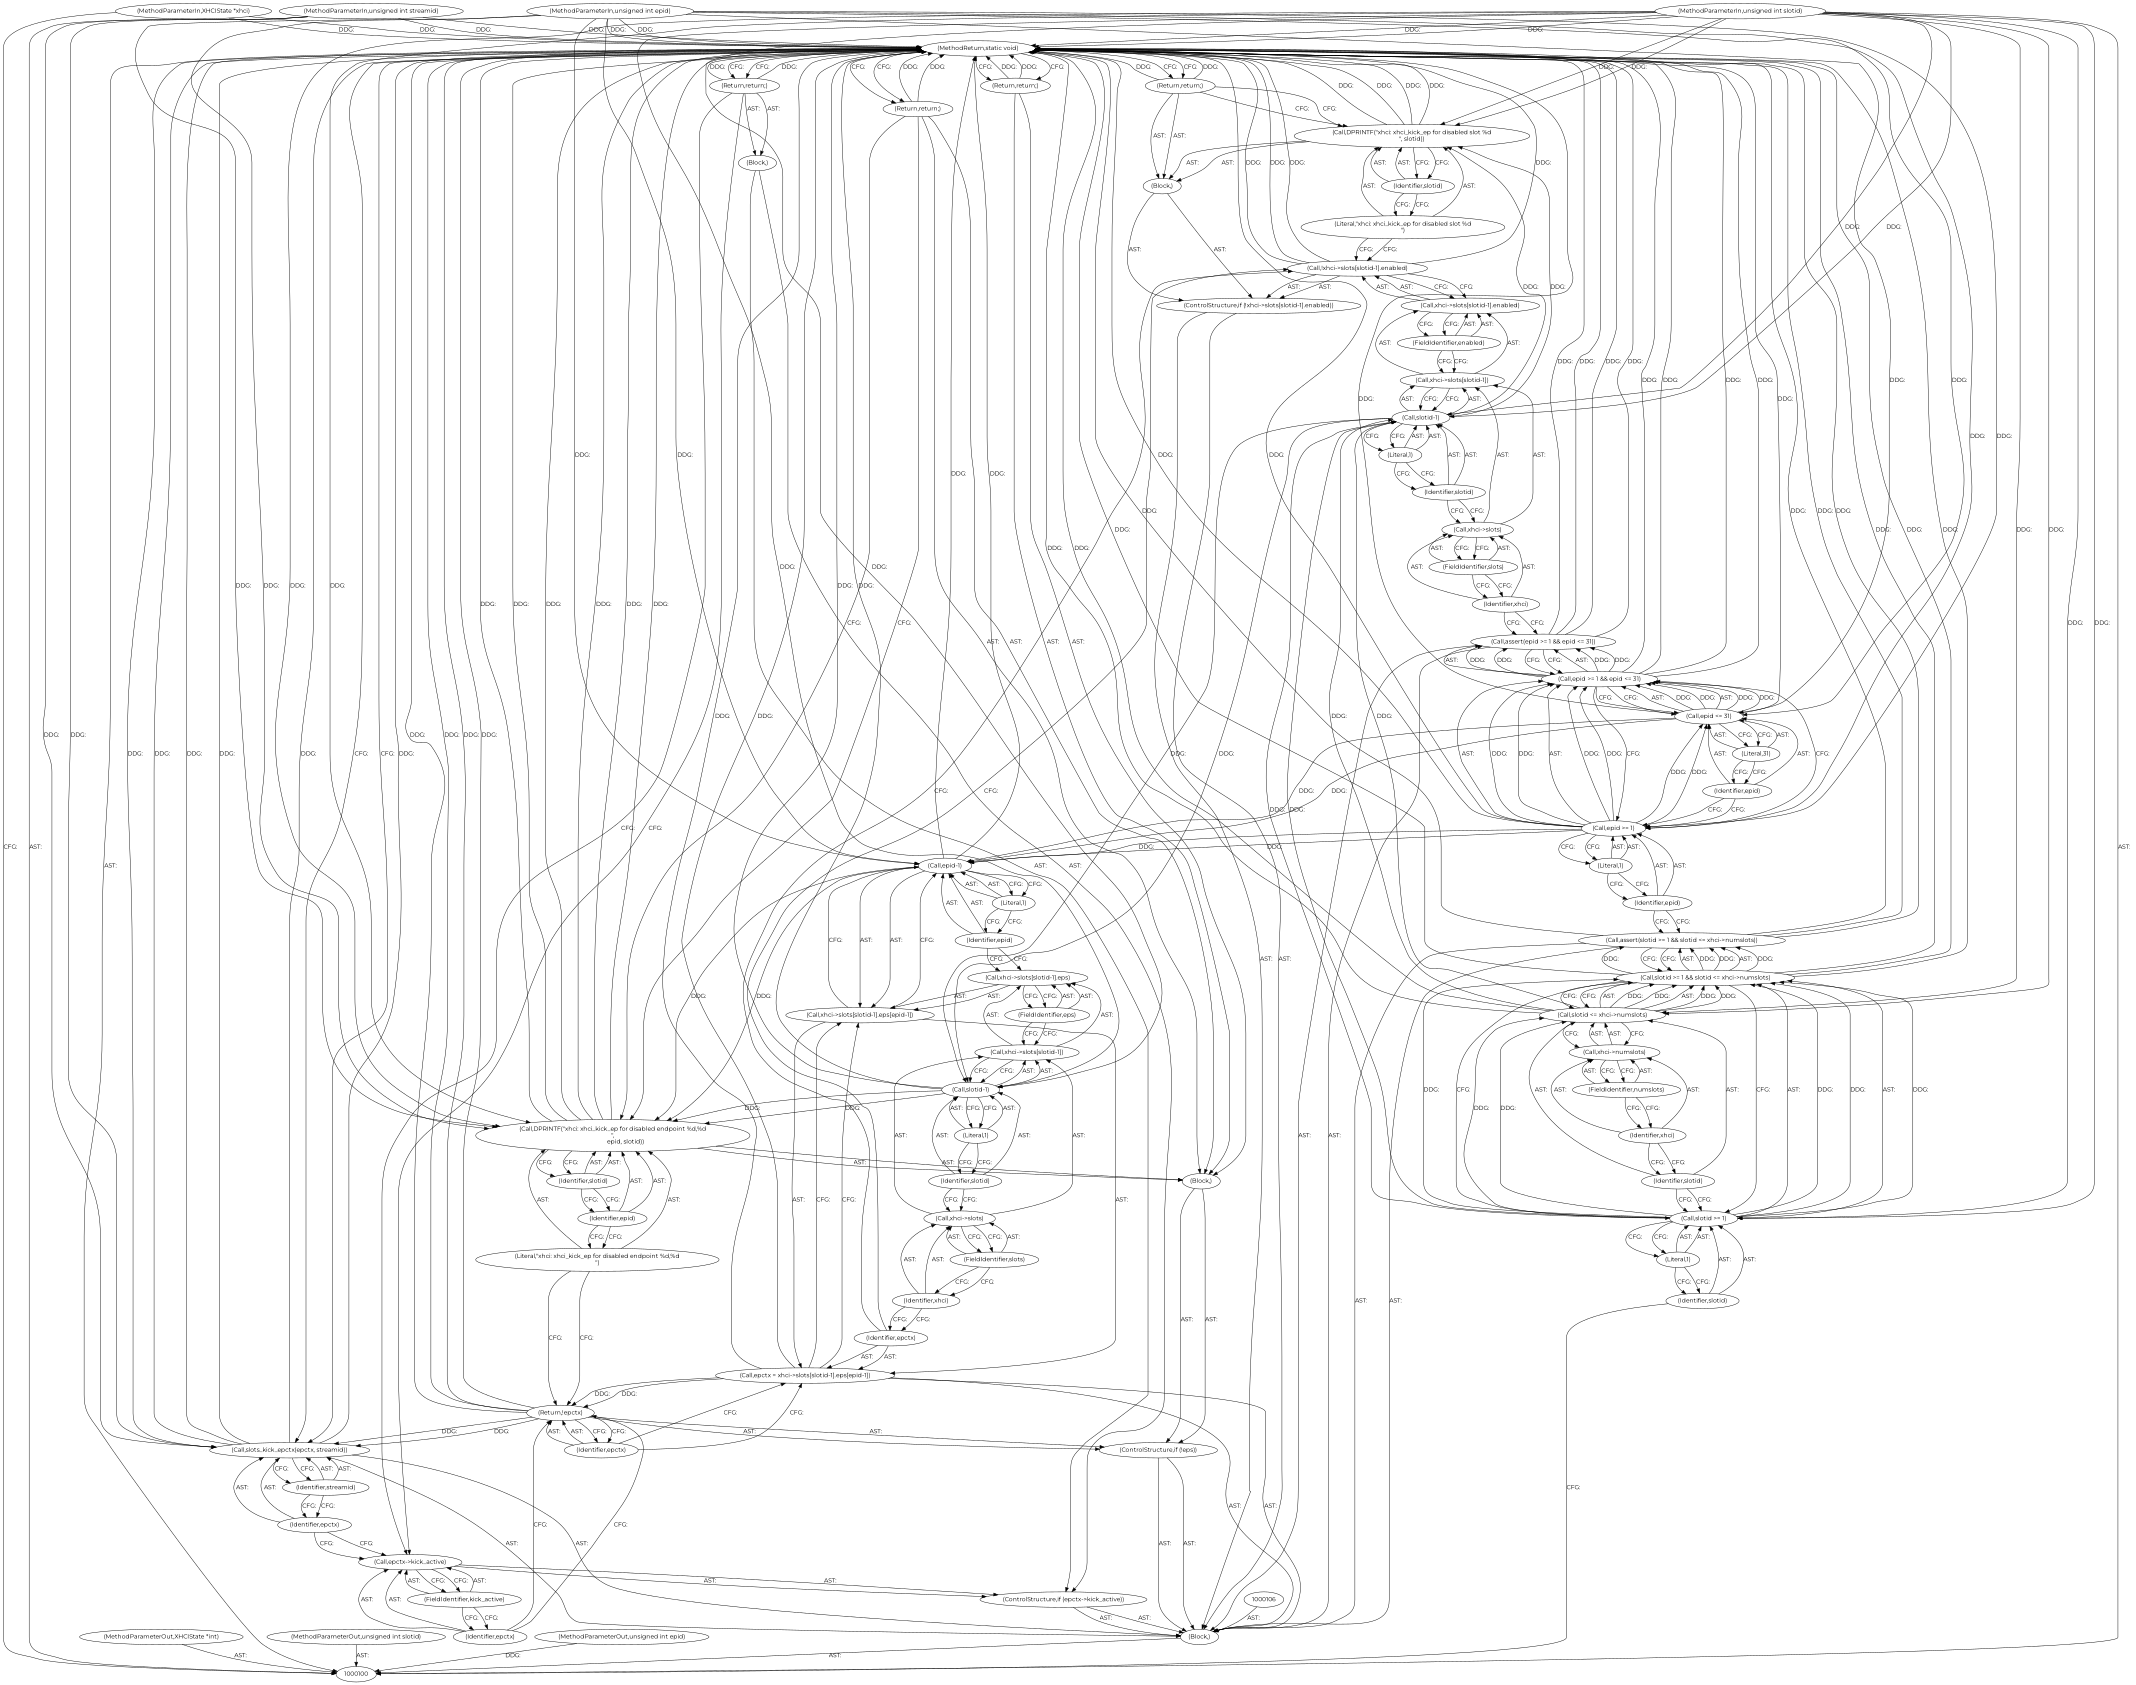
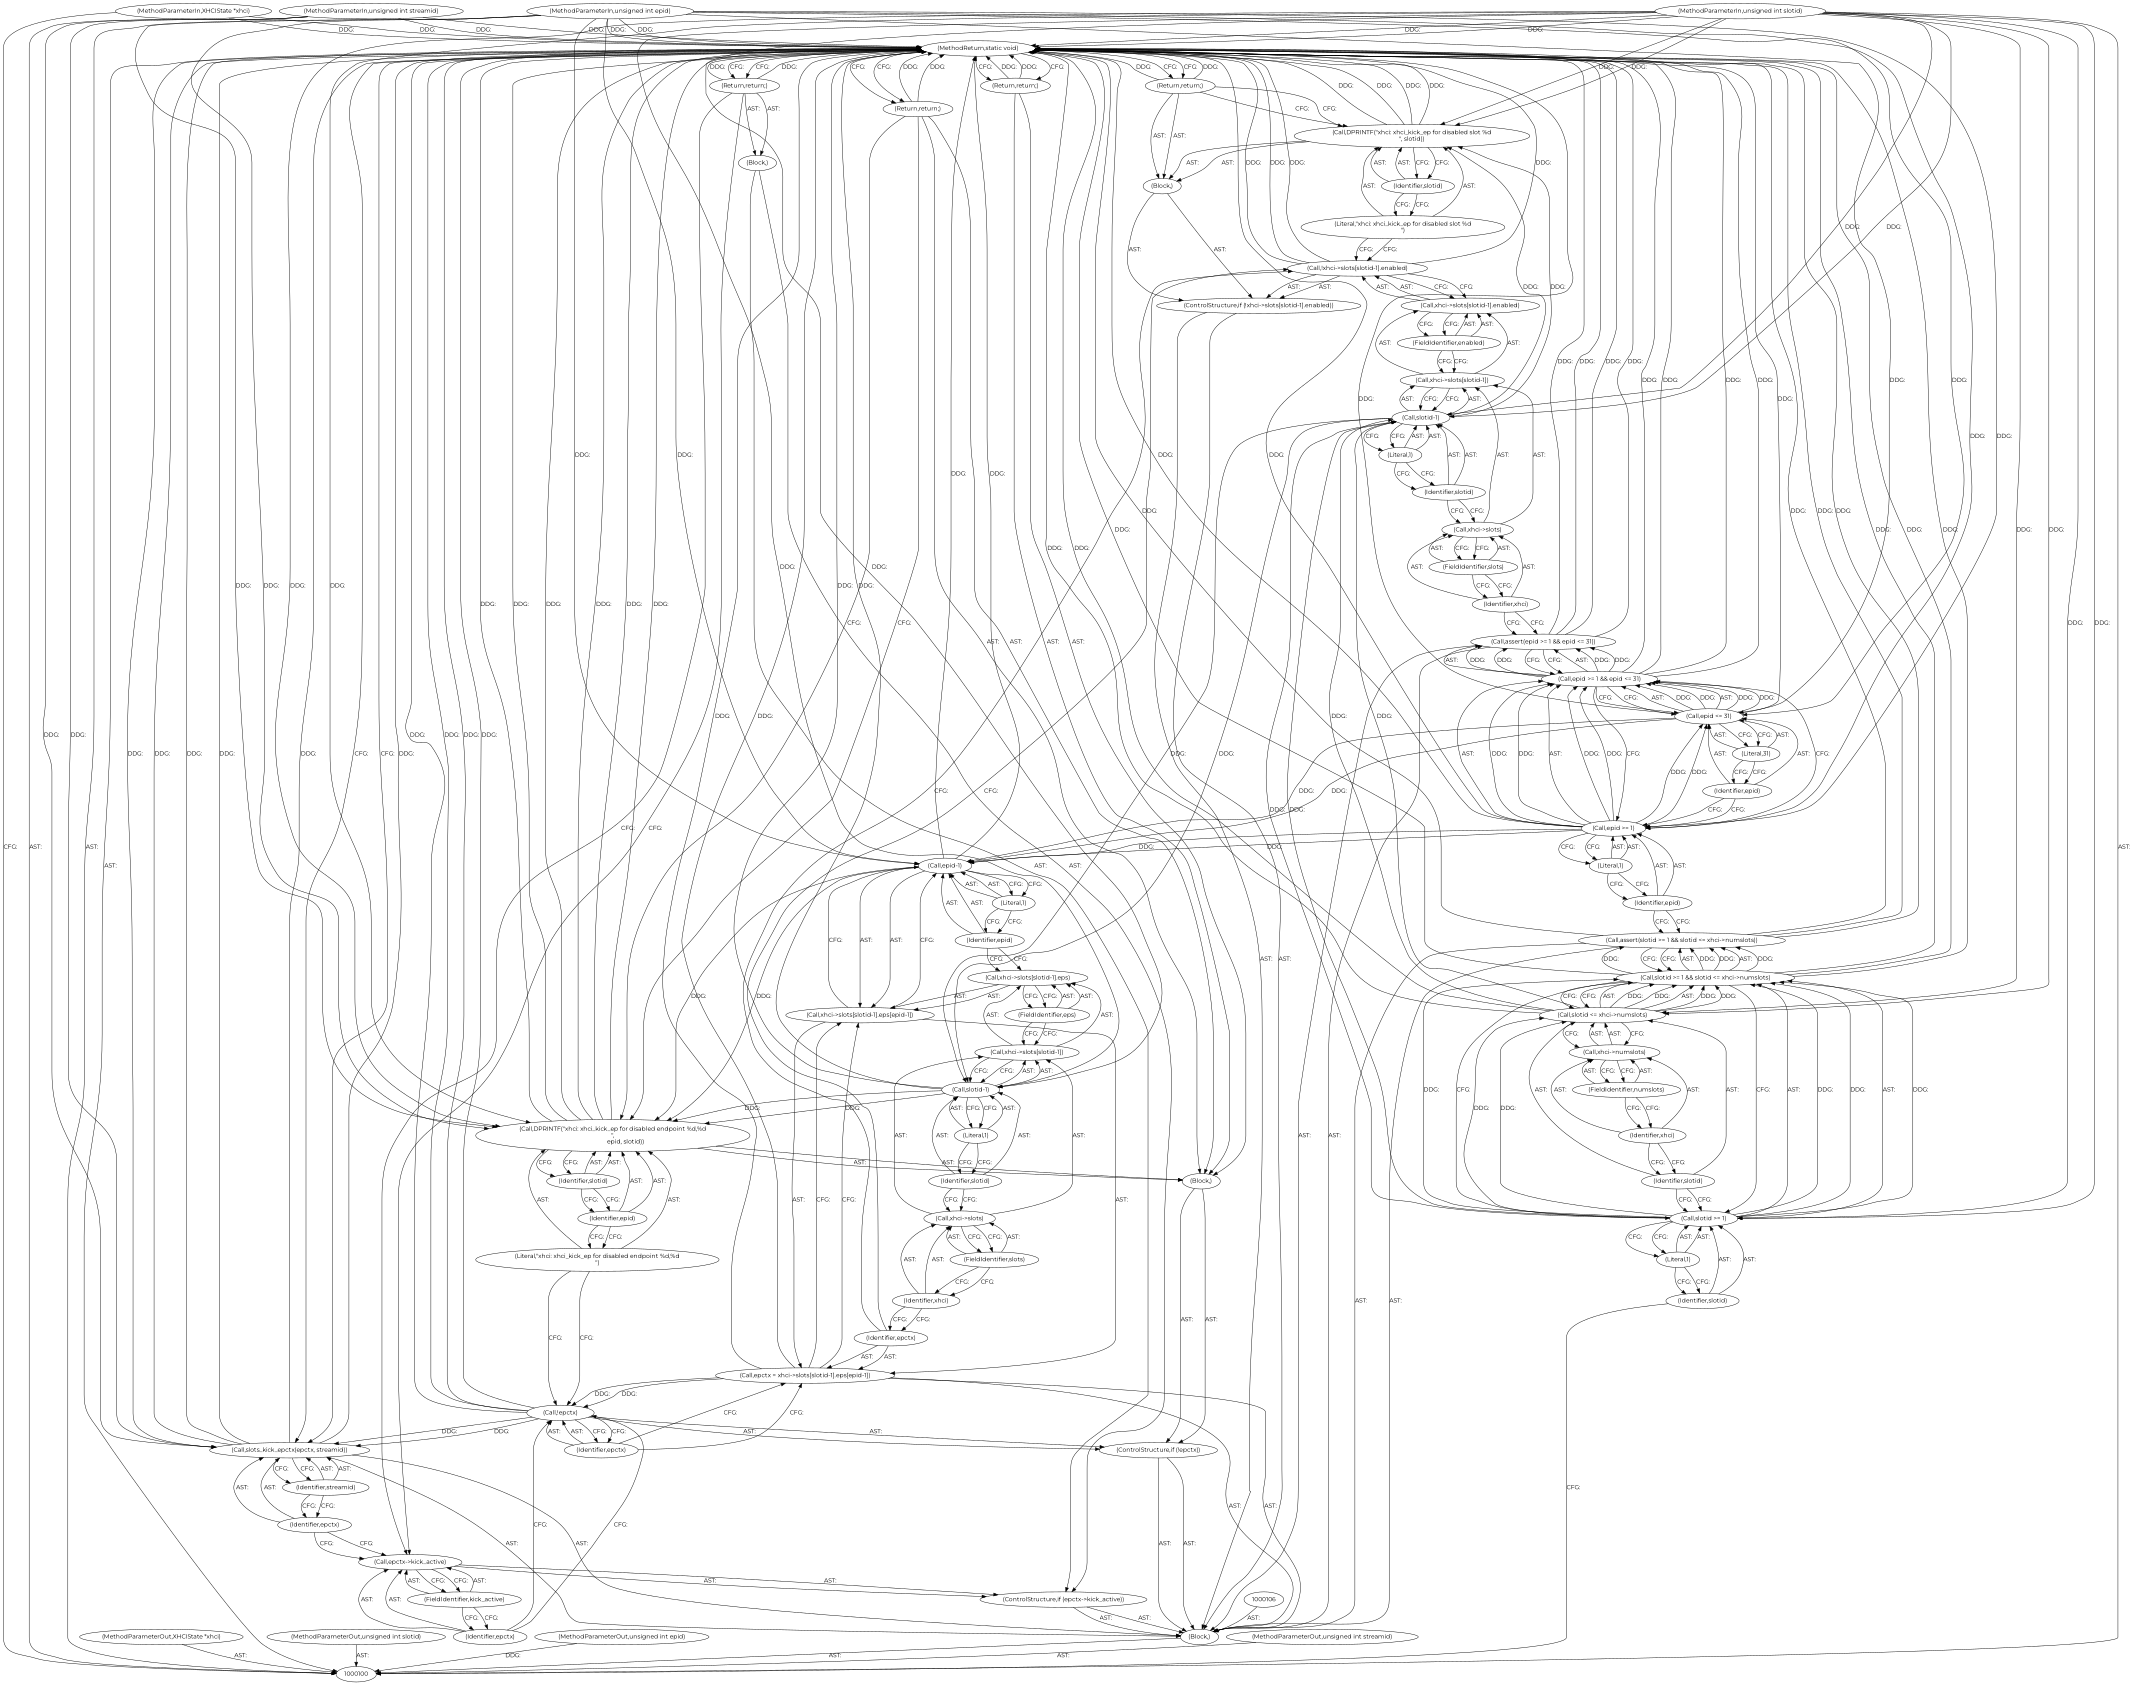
edge "(MethodParameterIn,unsigned int epid)" -> "1000100": added, label "AST:"
node "(Return,!epctx)": label "(Return,!epctx)" -> "(Call,!epctx)"
node "(ControlStructure,if (!eps))": label "(ControlStructure,if (!eps))" -> "(ControlStructure,if (!epctx))"
node "(MethodParameterOut,XHCIState *int)": label "(MethodParameterOut,XHCIState *int)" -> "(MethodParameterOut,XHCIState *xhci)"
node "(MethodParameterOut,unsigned int streamid)": added
